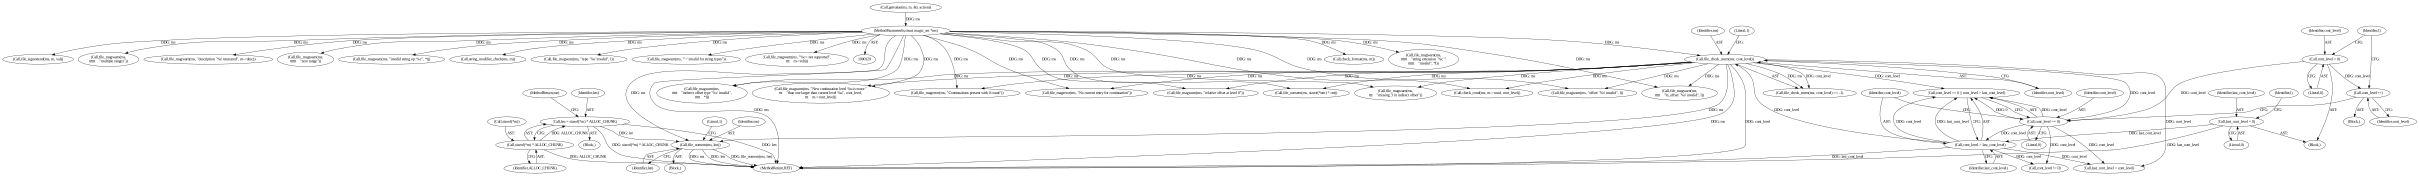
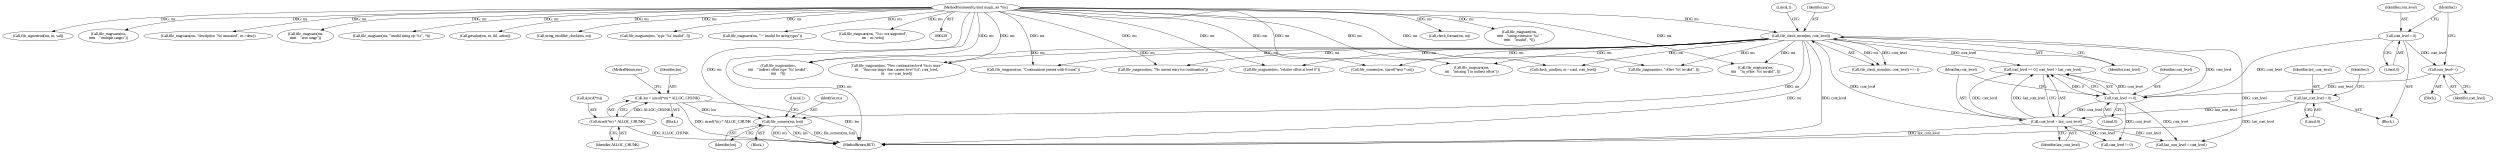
edge "(Call,getvalue(ms, m, &l, action))" -> "(MethodParameterIn,struct magic_set *ms)": reversed
edge "(Call,cont_level++)" -> "(Call,cont_level == 0)": label "CFG: " -> "DDG: cont_level"
